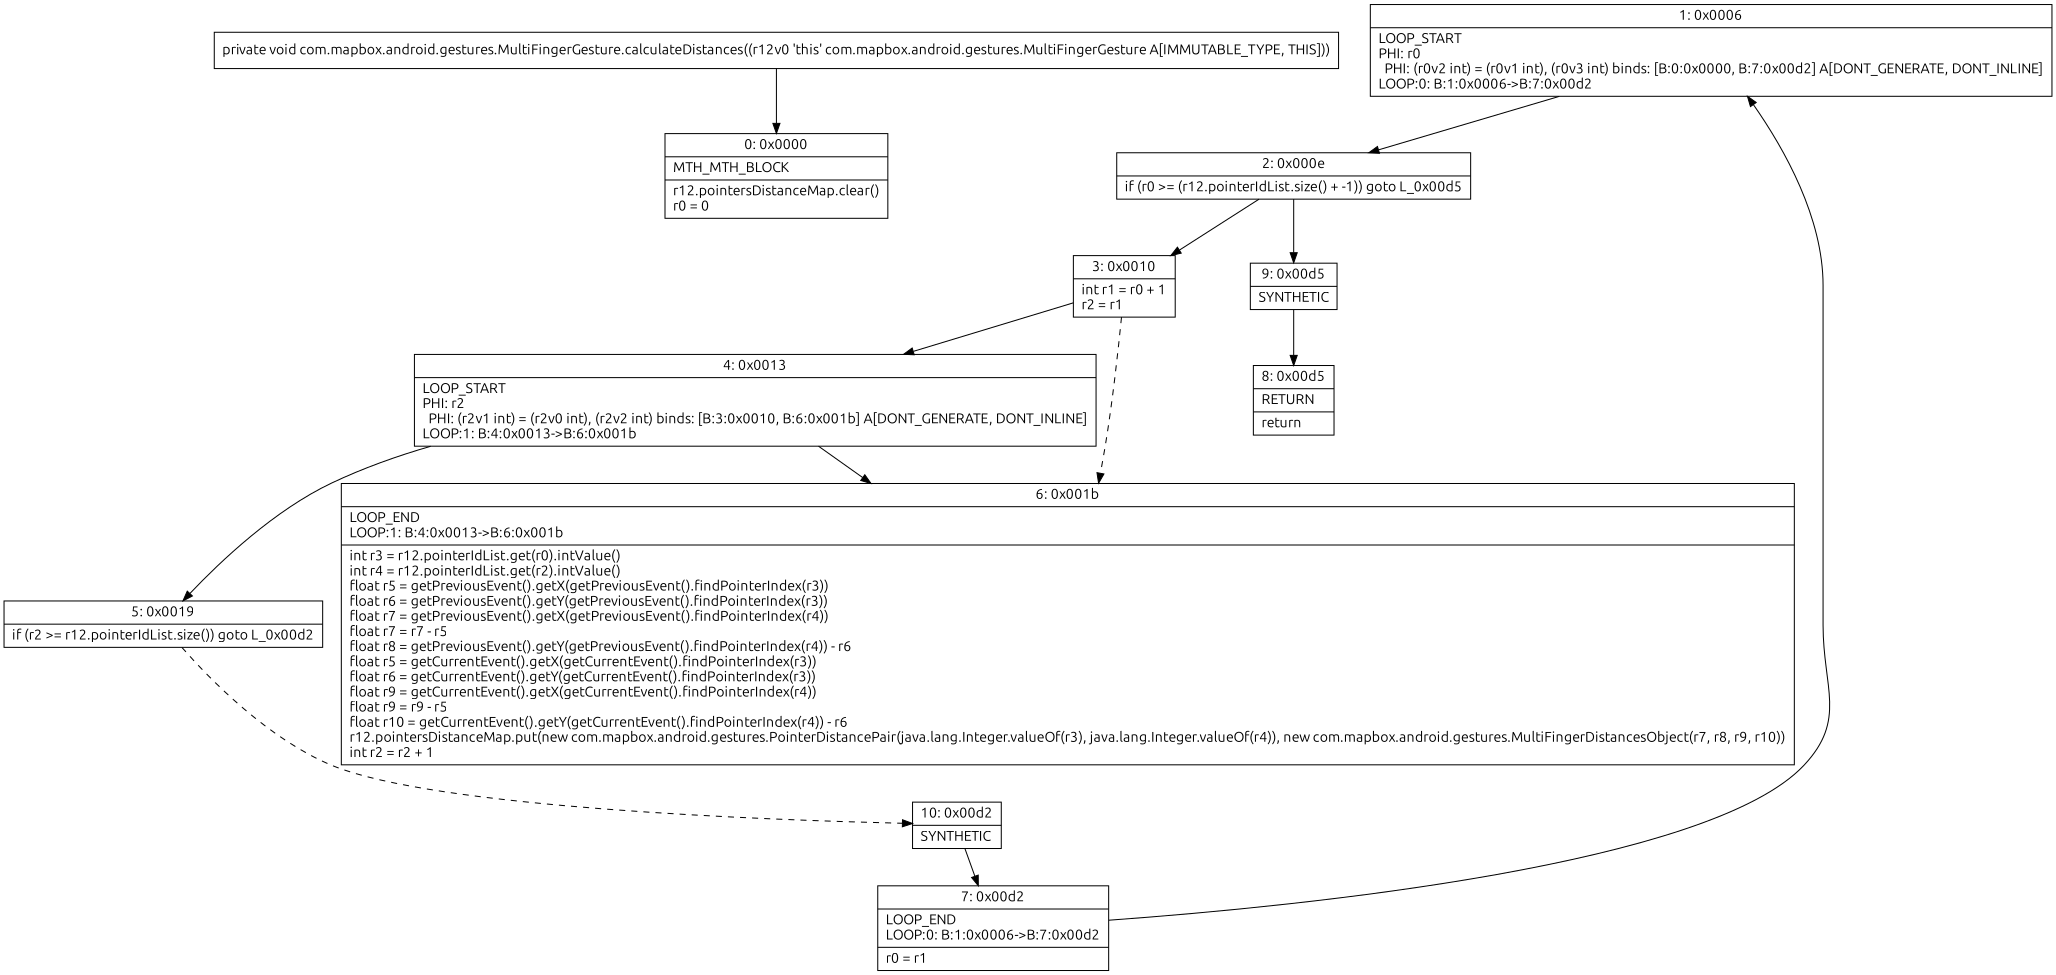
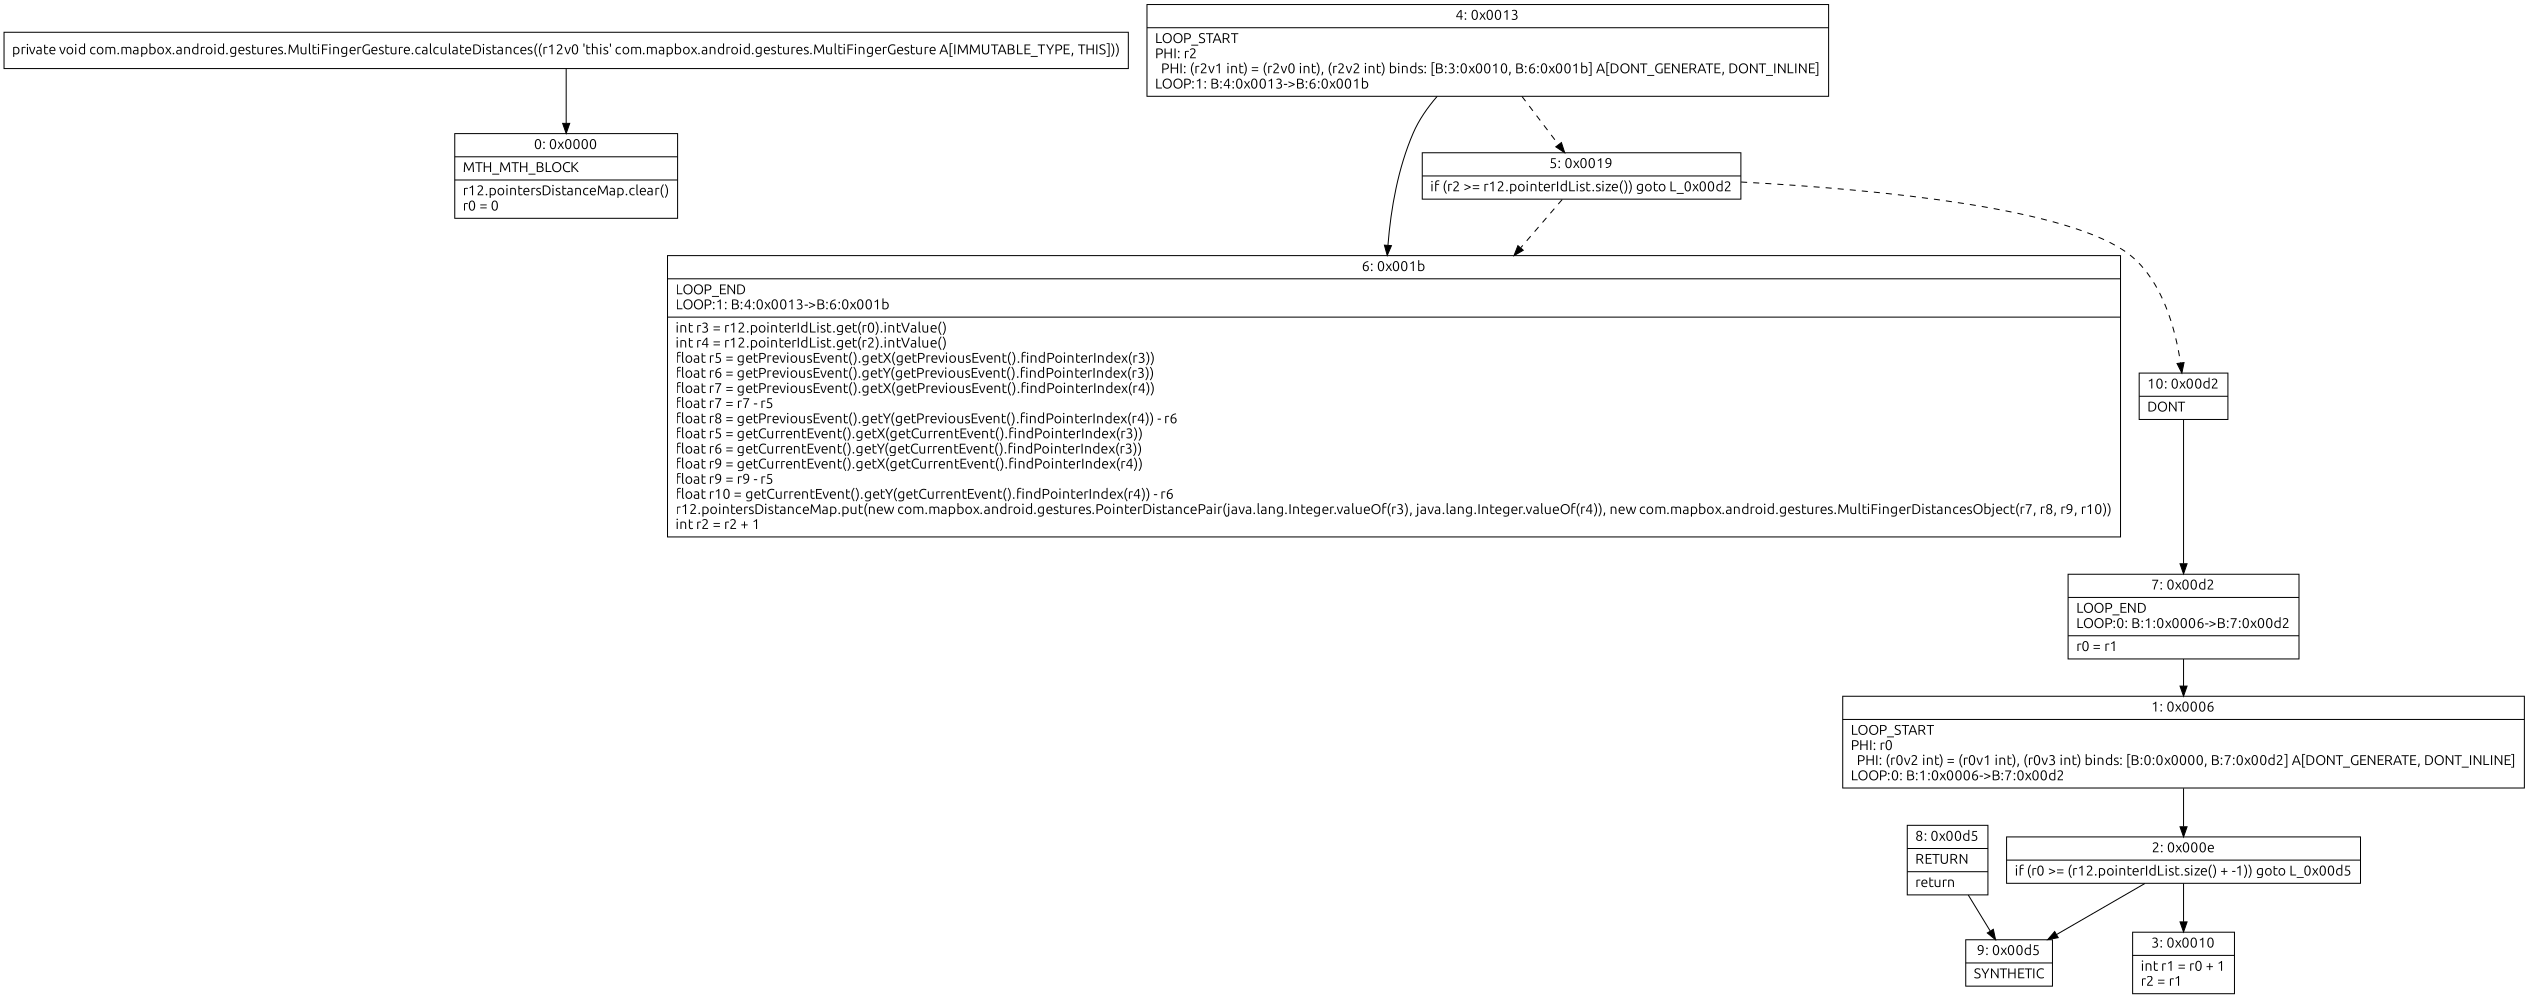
edge "3: 0x0010" -> "4: 0x0013": removed
edge "9: 0x00d5" -> "8: 0x00d5": reversed
edge "3: 0x0010" -> "6: 0x001b": now "5: 0x0019" -> "6: 0x001b"
edge "4: 0x0013" -> "5: 0x0019": style solid -> dashed
node "10: 0x00d2": text "SYNTHETIC" -> "DONT"
